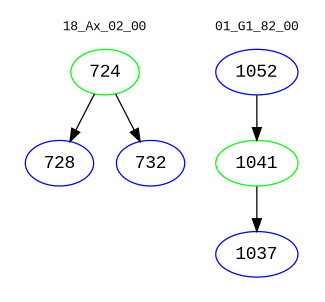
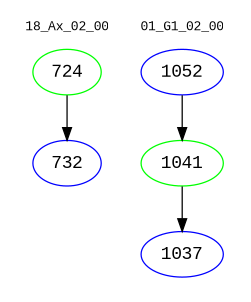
cluster "01_G1_82_00": label "01_G1_82_00" -> "01_G1_02_00"
node "728": removed
